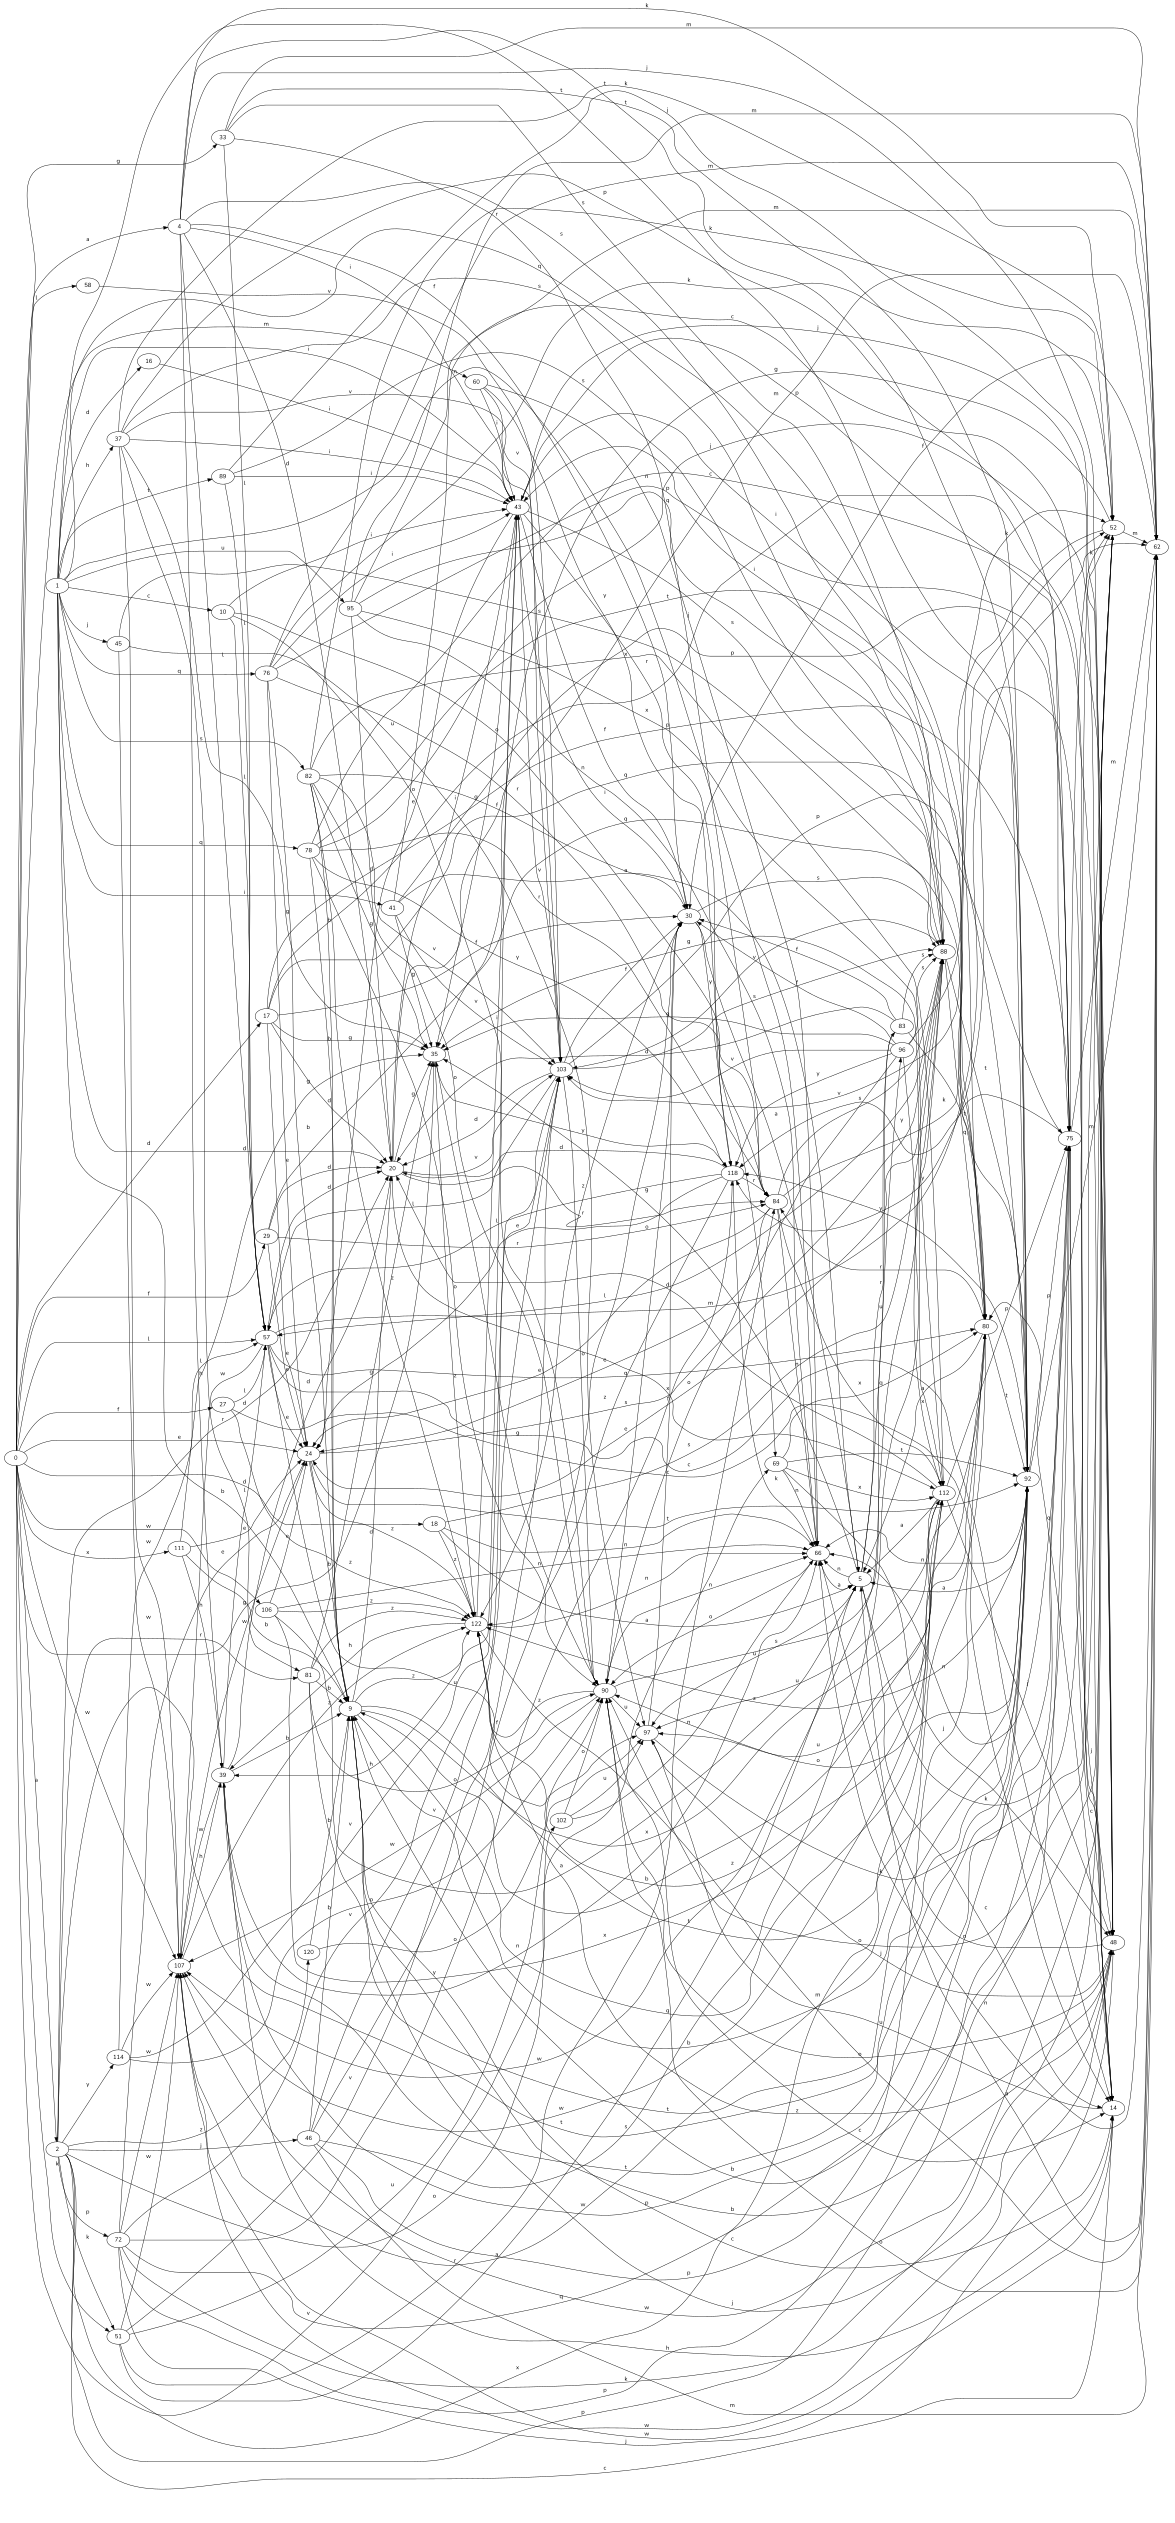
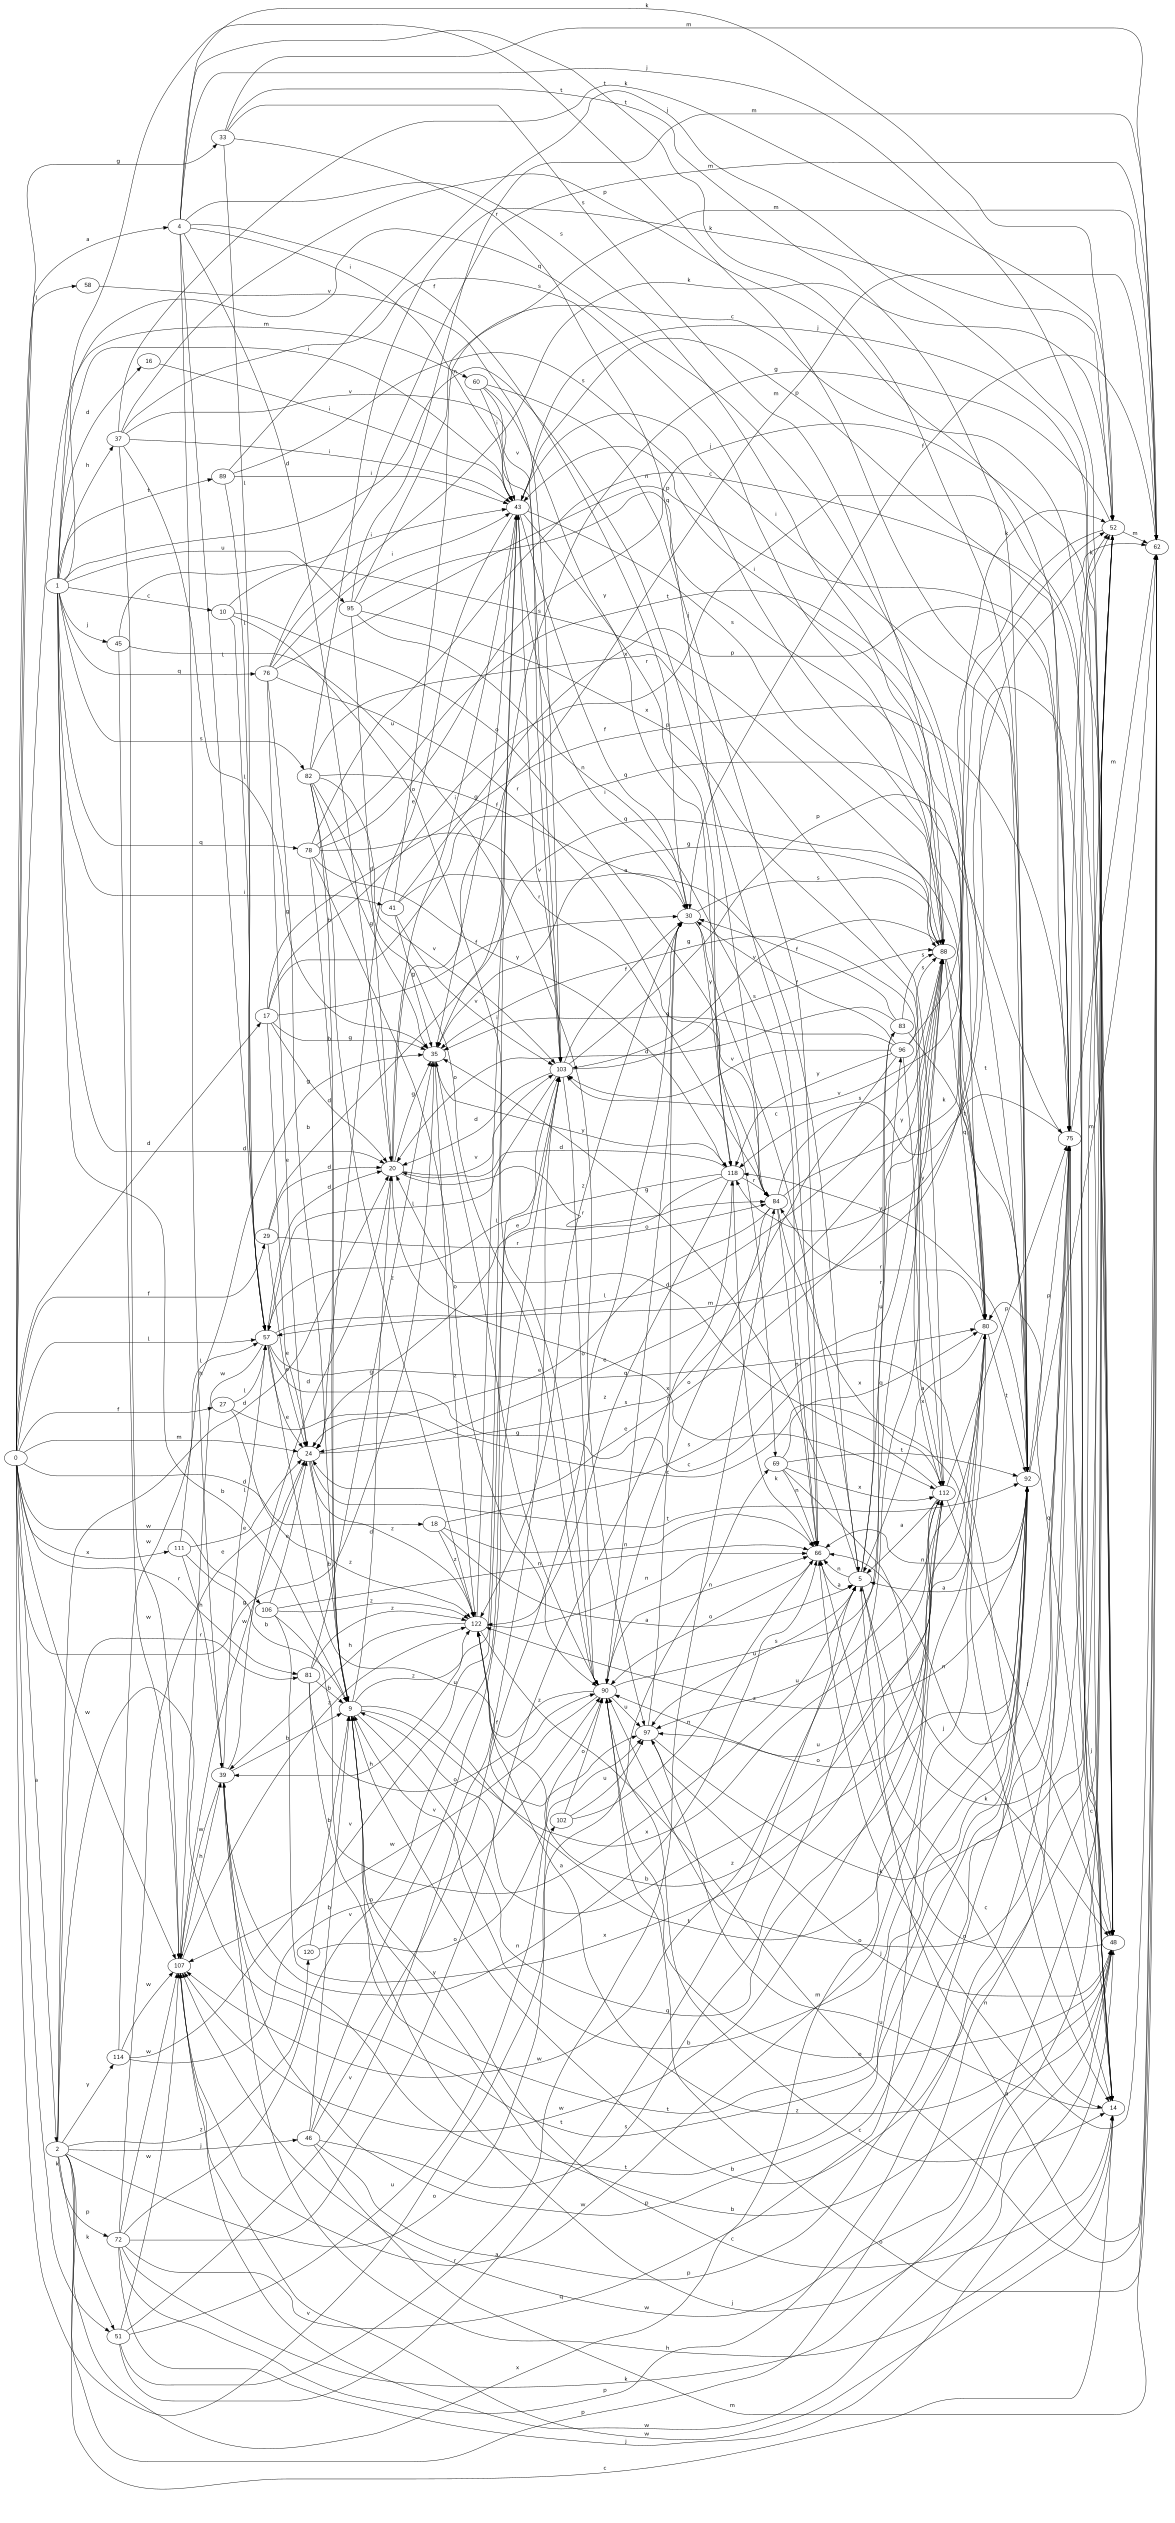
edge "88" -> "35": added, label "g"
edge "37" -> "81": now "0" -> "81"
edge "30" -> "5": label "a" -> "c"
edge "0" -> "24": label "e" -> "m"
